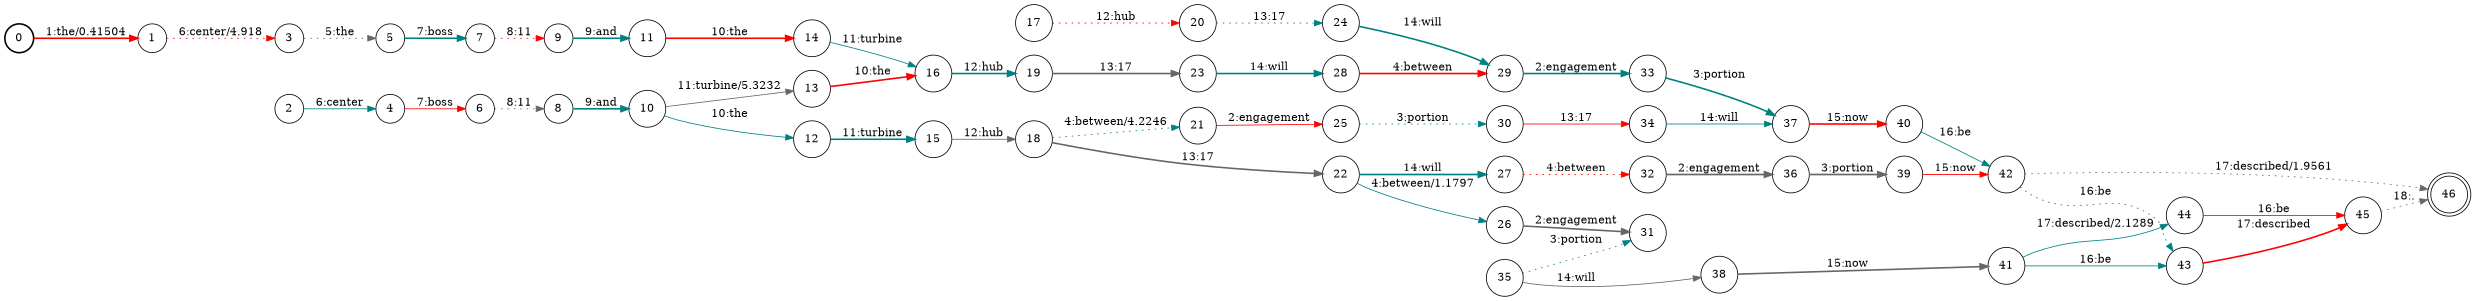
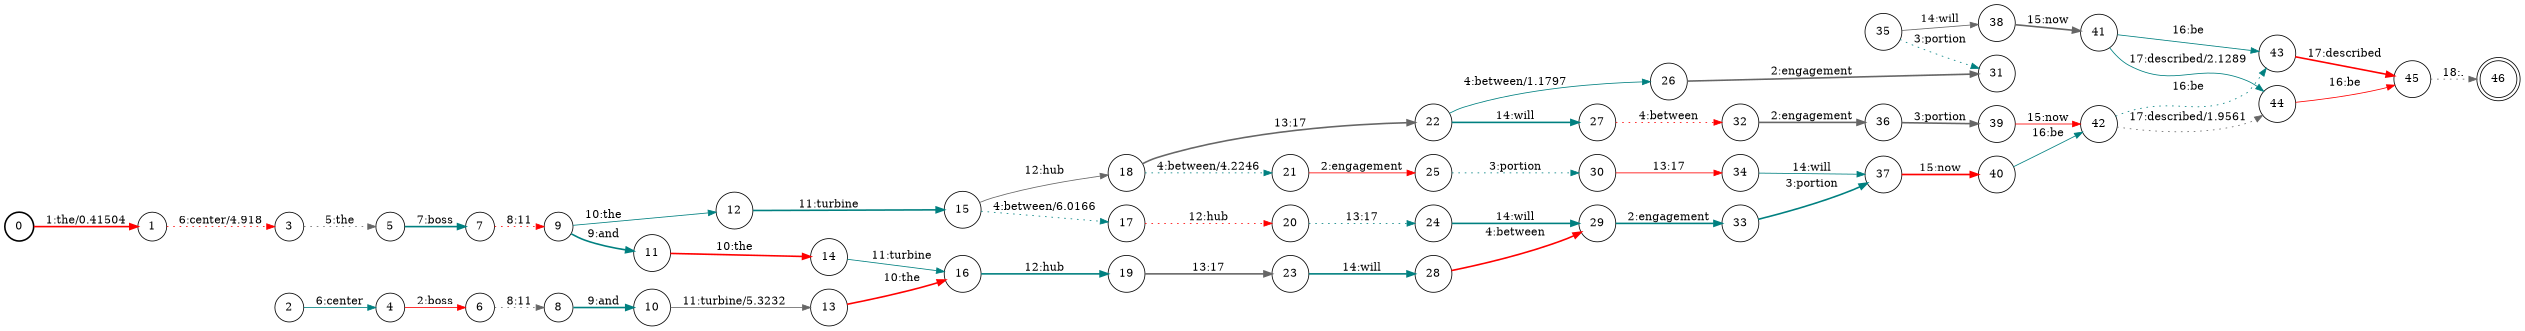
edge "4" -> "6": label "7:boss" -> "2:boss"
edge "10" -> "12": now "9" -> "12"
edge "42" -> "46": now "42" -> "44"
edge "15" -> "17": added, label "4:between/6.0166"
